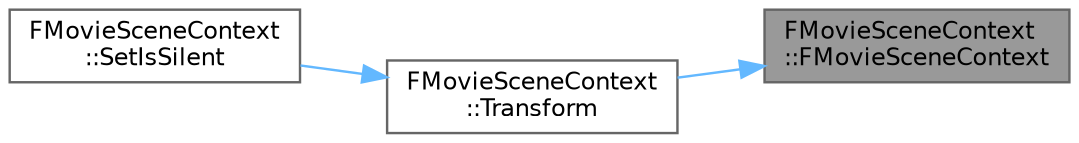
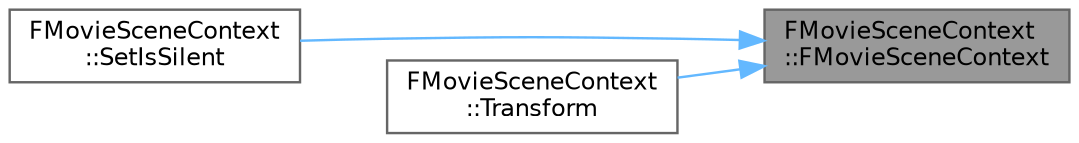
edge "FMovieSceneContext ::SetIsSilent" -> "FMovieSceneContext ::Transform": now "FMovieSceneContext ::SetIsSilent" -> "FMovieSceneContext ::FMovieSceneContext"
